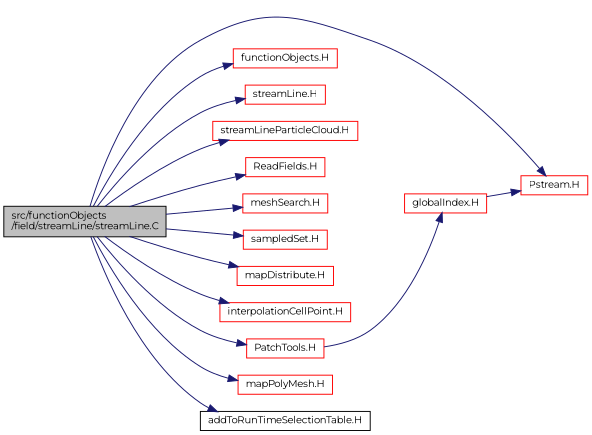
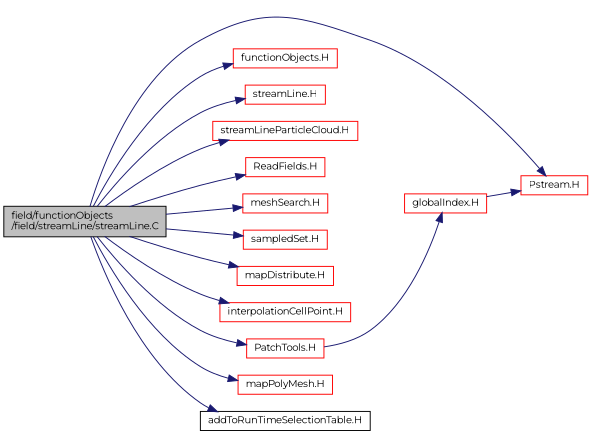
node "src/functionObjects /field/streamLine/streamLine.C": label "src/functionObjects /field/streamLine/streamLine.C" -> "field/functionObjects /field/streamLine/streamLine.C"
